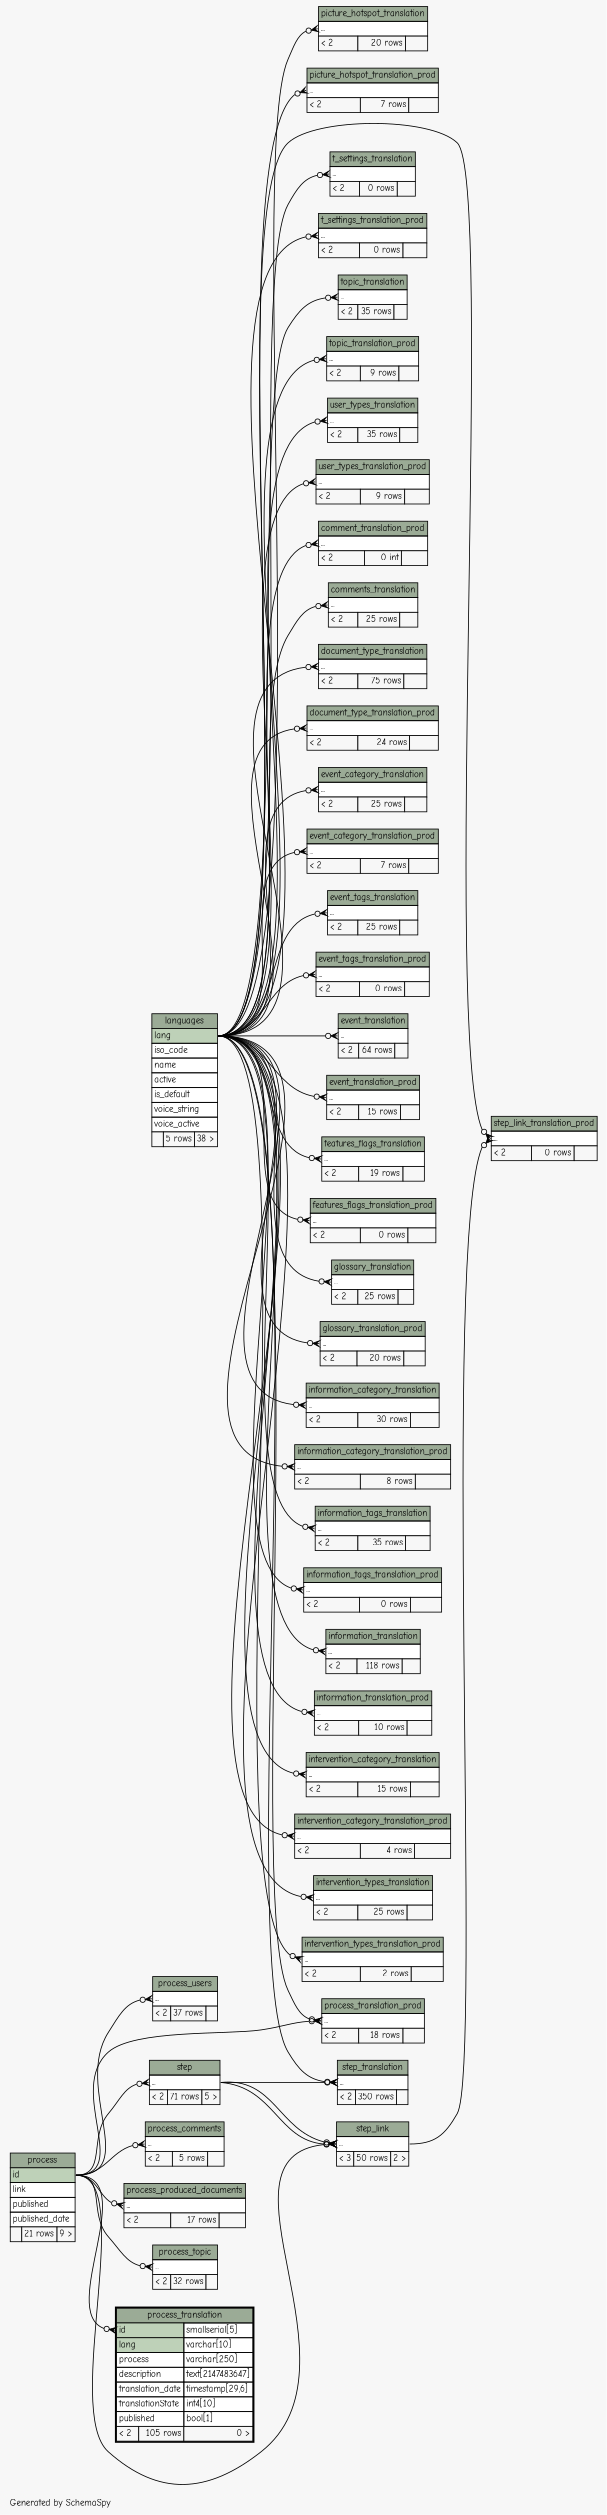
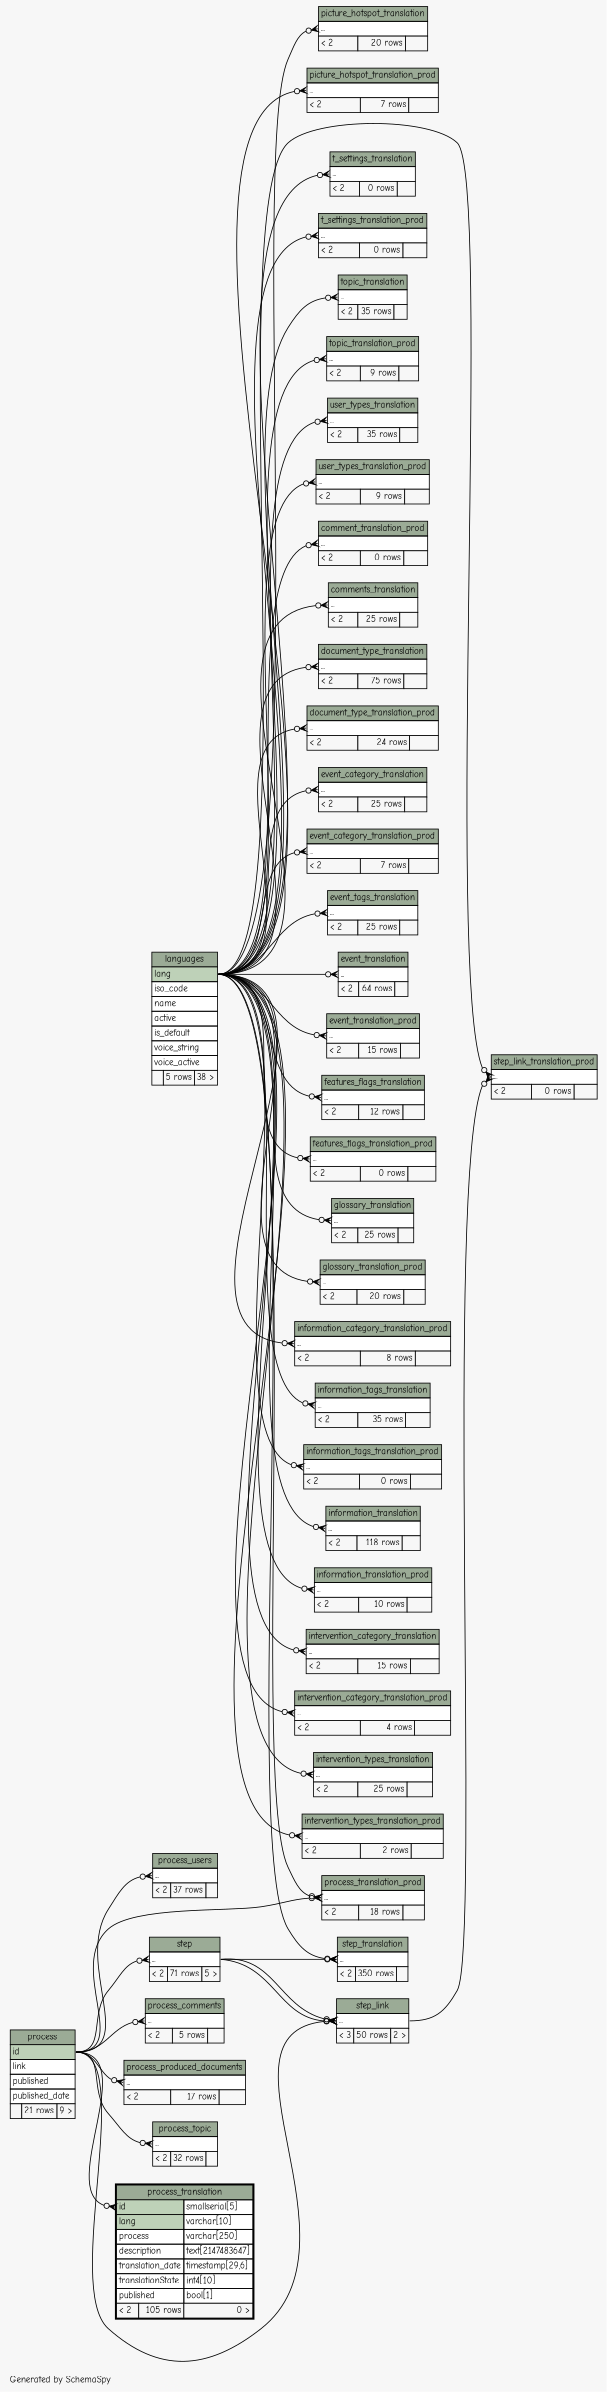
node "comment_translation_prod": text "0 int" -> "0 rows"
node "event_tags_translation_prod": removed
node "features_flags_translation": text "19 rows" -> "12 rows"
node "information_category_translation": removed
